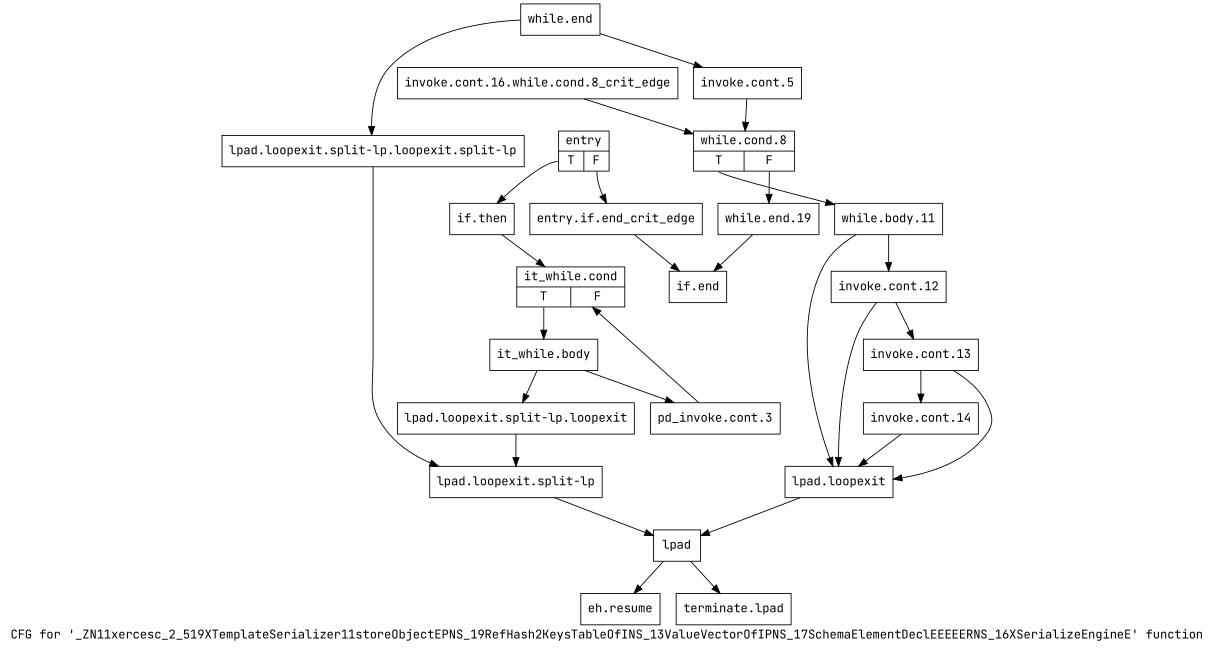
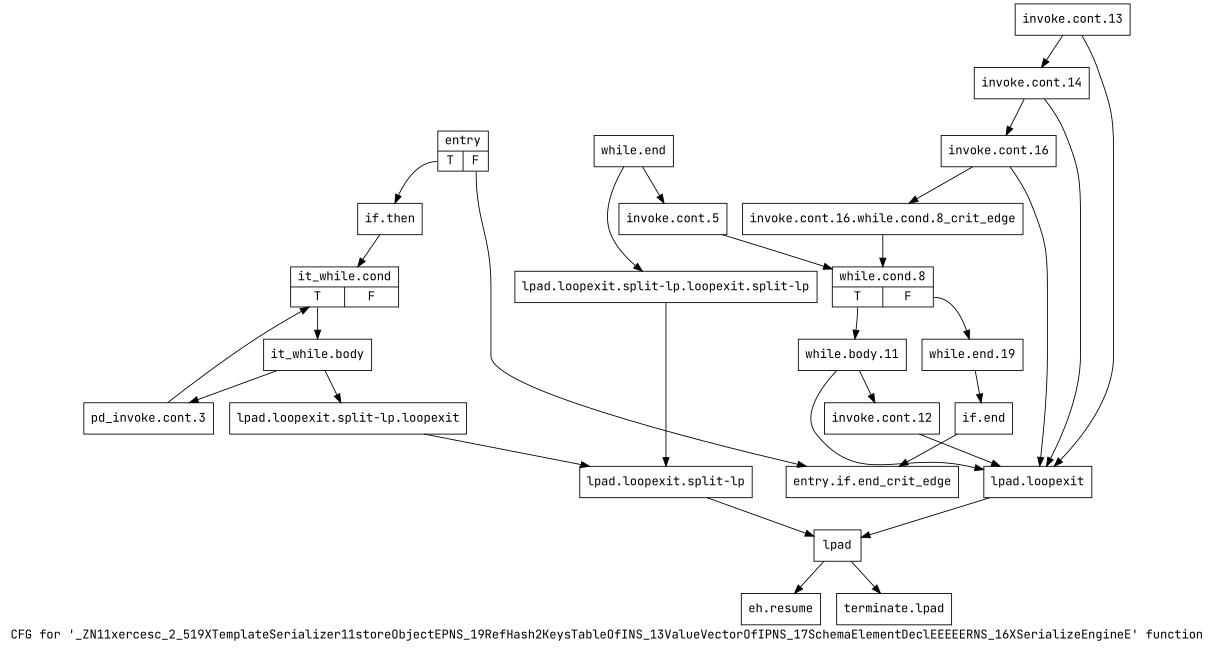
node "invoke.cont.16": added
edge "entry.if.end_crit_edge" -> "if.end": reversed
edge "invoke.cont.12" -> "invoke.cont.13": removed
